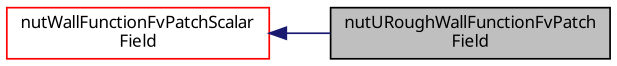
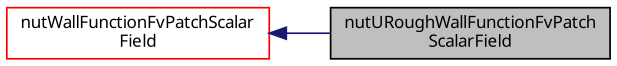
node "nutURoughWallFunctionFvPatch Field": label "nutURoughWallFunctionFvPatch Field" -> "nutURoughWallFunctionFvPatch ScalarField"
